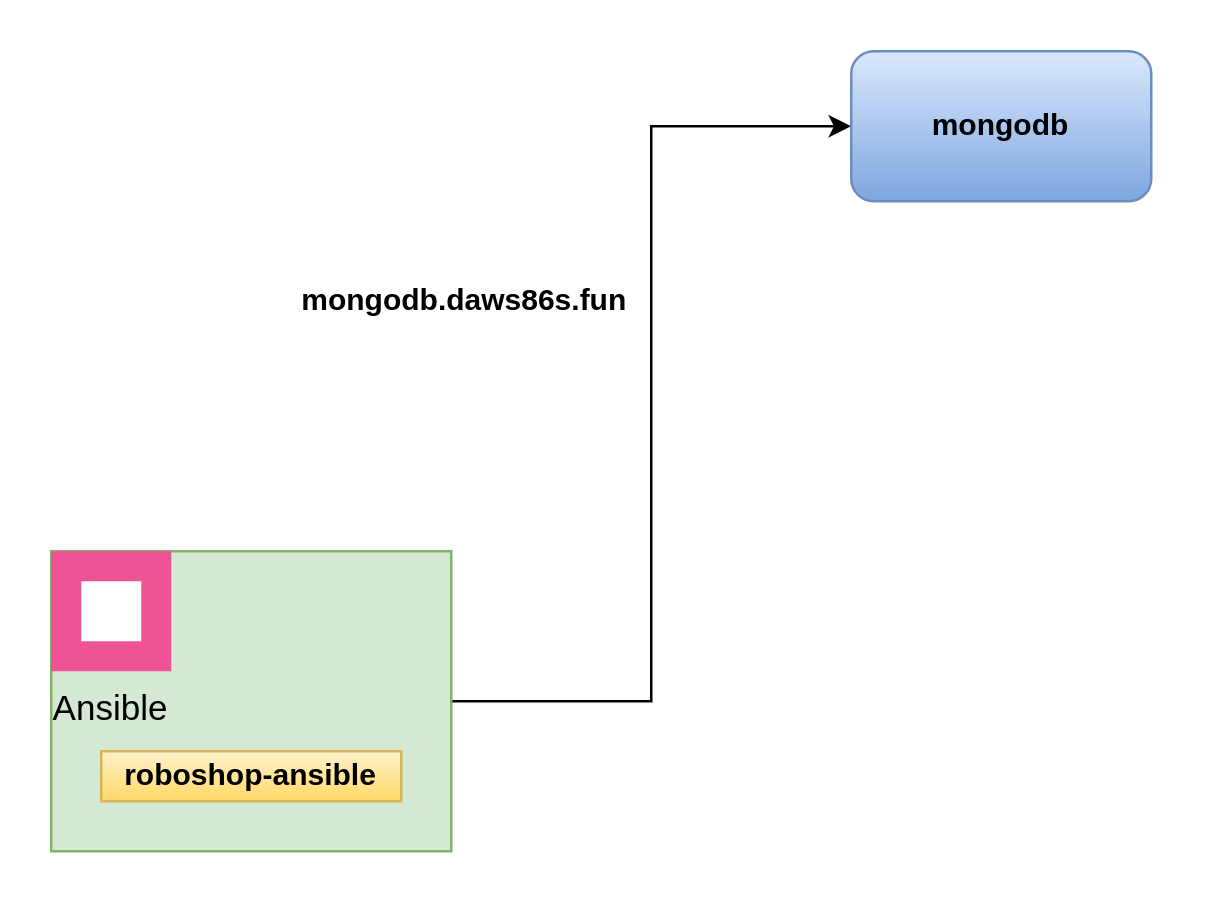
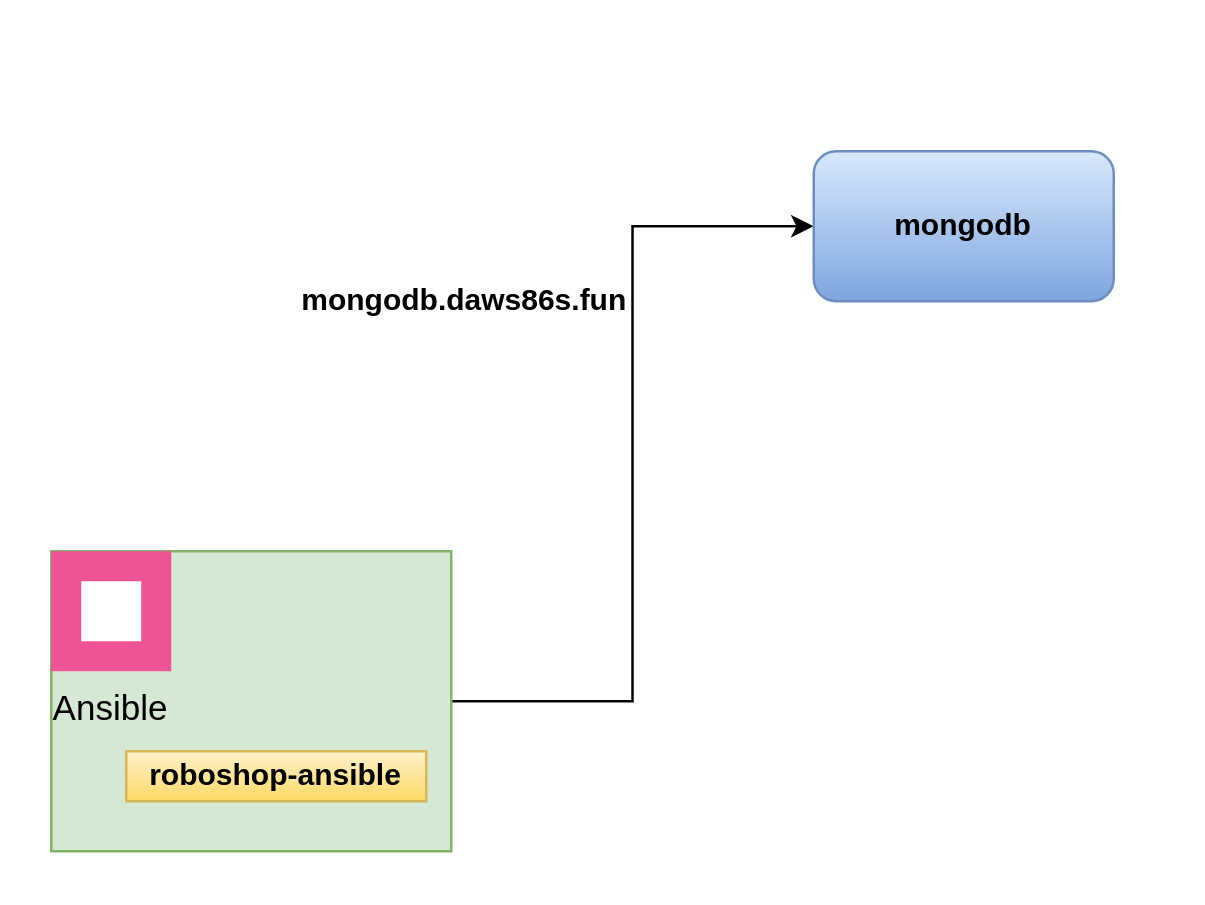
node "mongodb": moved (1001, 126) -> (964, 226)
node "roboshop-ansible": moved (251, 776) -> (276, 776)
